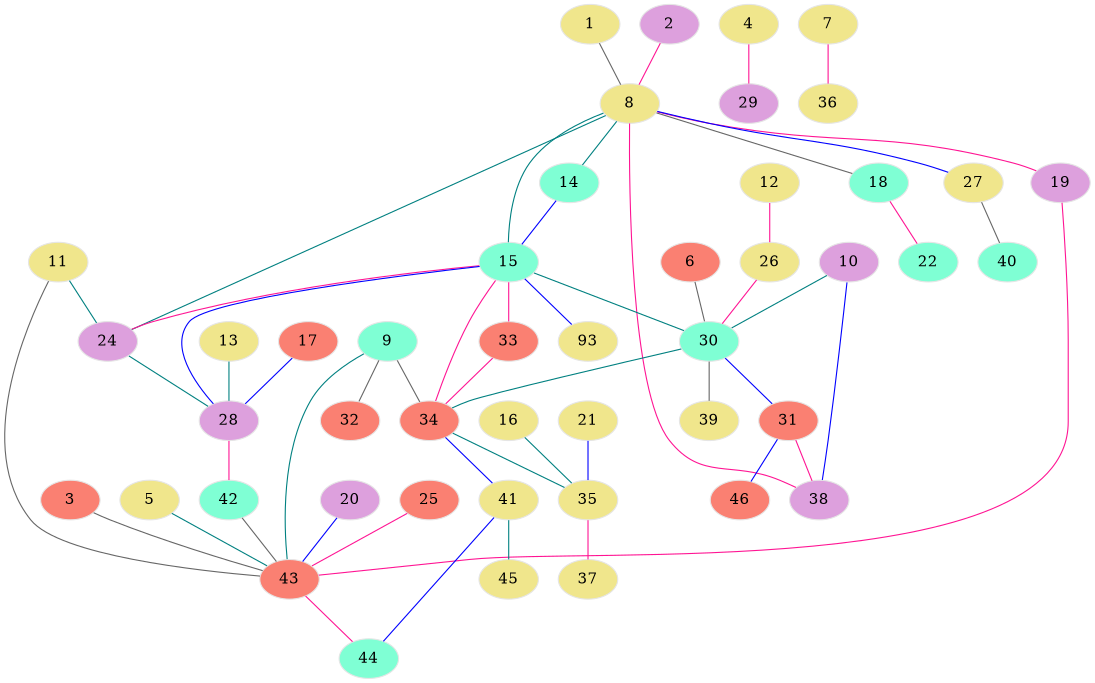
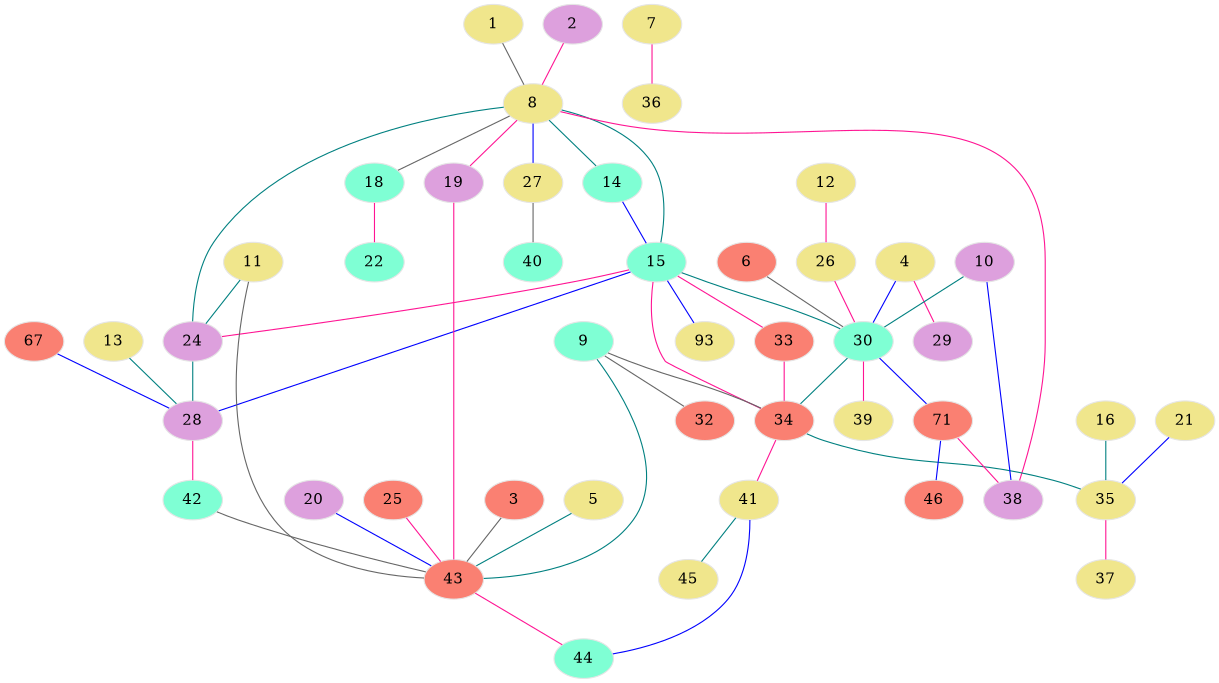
edge "4" -- "30": added
node "17": label "17" -> "67"
edge "30" -- "39": color gray40 -> deeppink
node "31": label "31" -> "71"
edge "34" -- "41": color blue -> deeppink
